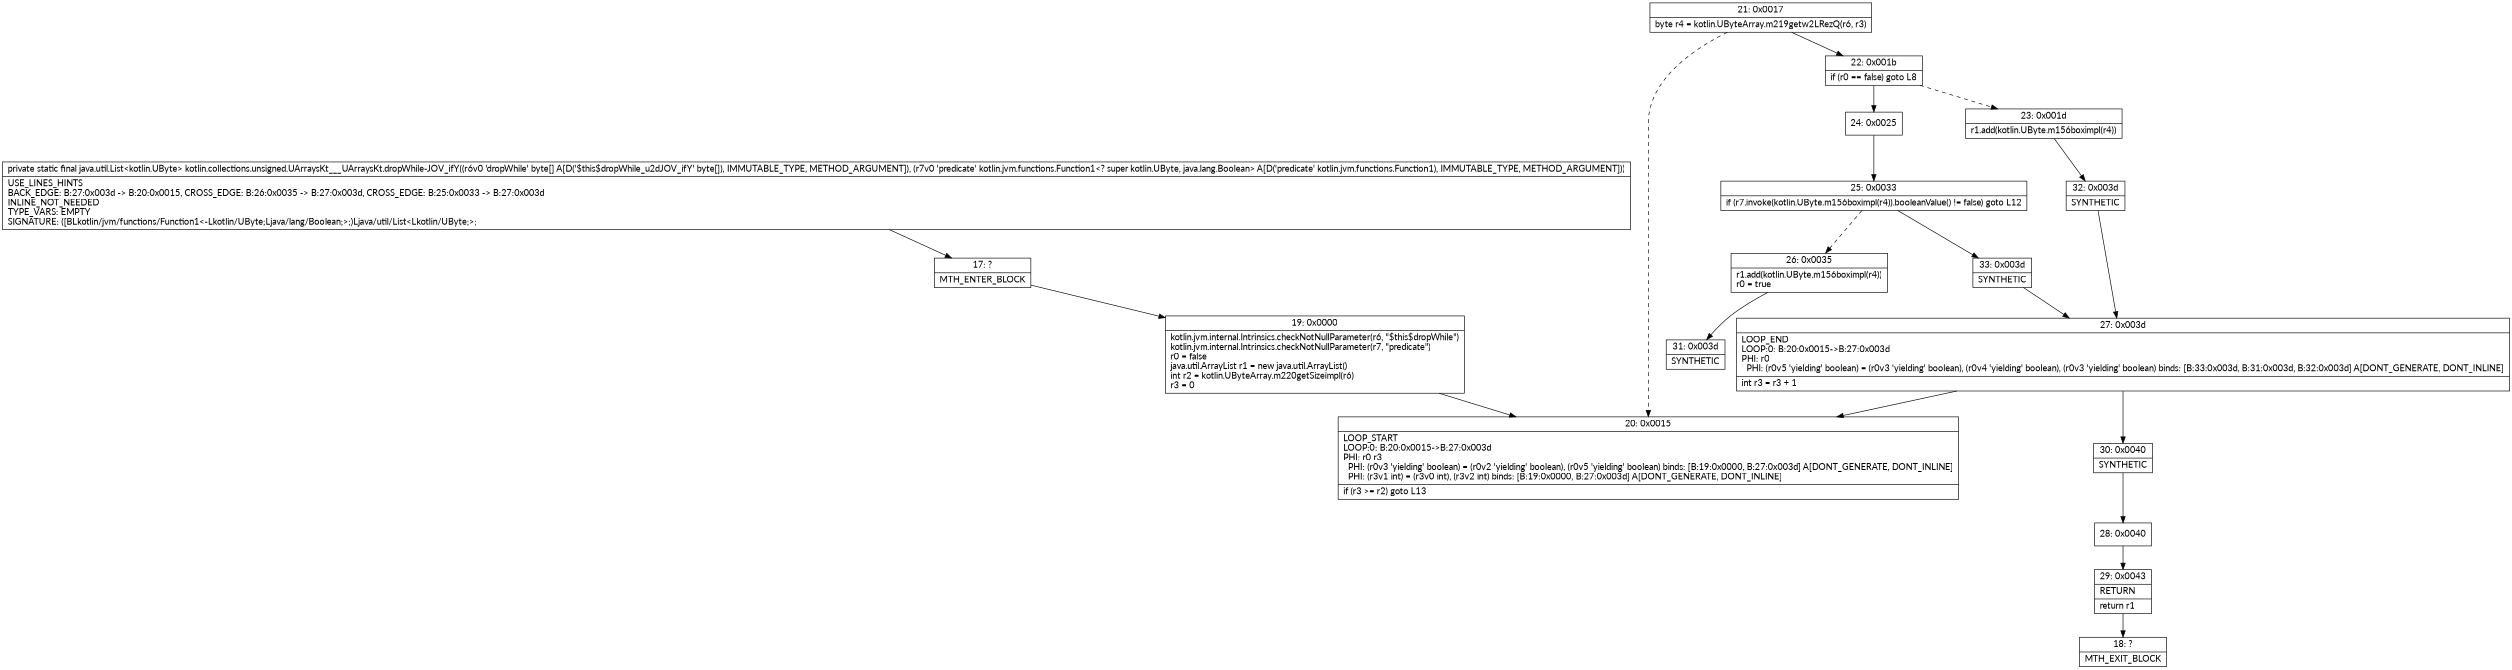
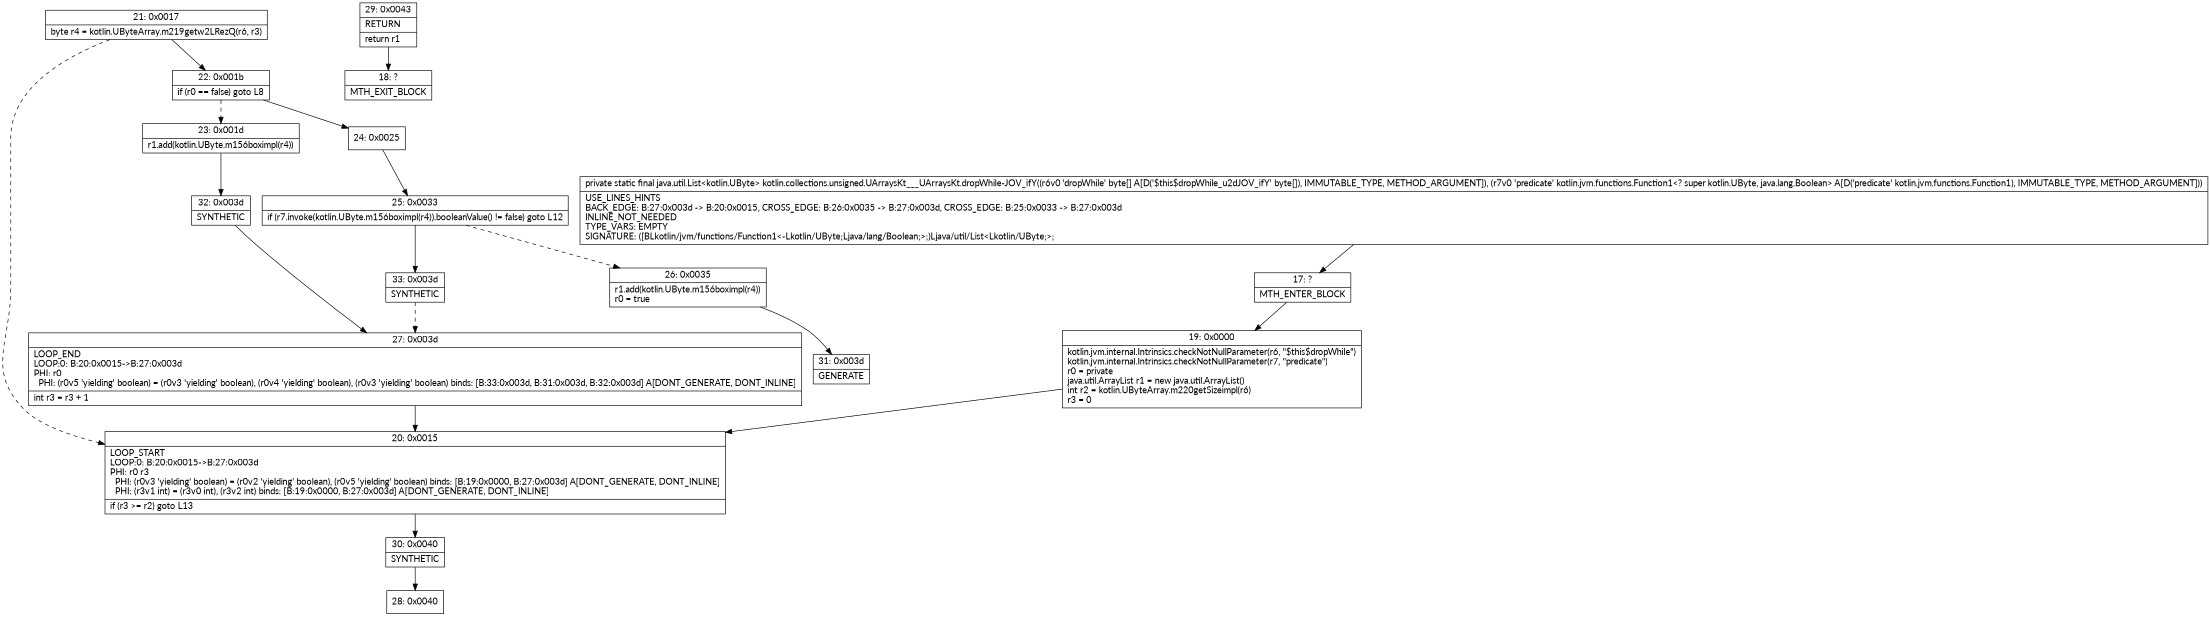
edge "33: 0x003d" -> "27: 0x003d": style solid -> dashed
node "19: 0x0000": text "r0 = false" -> "r0 = private"
node "31: 0x003d": text "SYNTHETIC" -> "GENERATE"
edge "27: 0x003d" -> "30: 0x0040": now "20: 0x0015" -> "30: 0x0040"
edge "28: 0x0040" -> "29: 0x0043": removed
